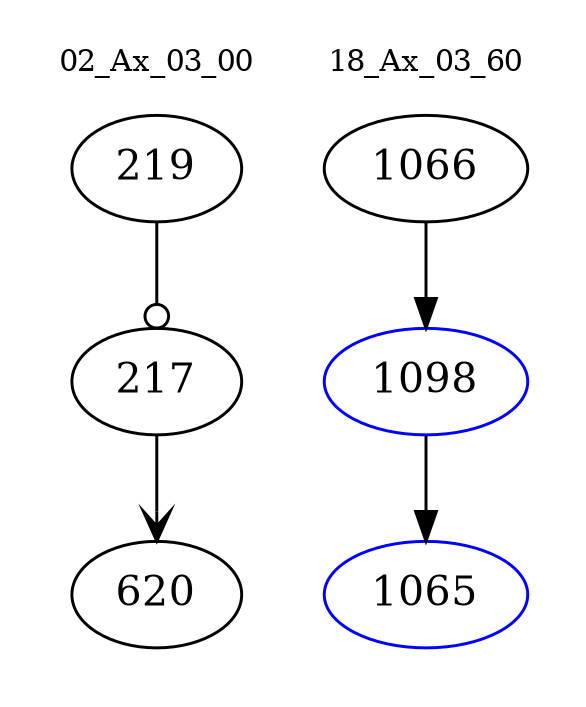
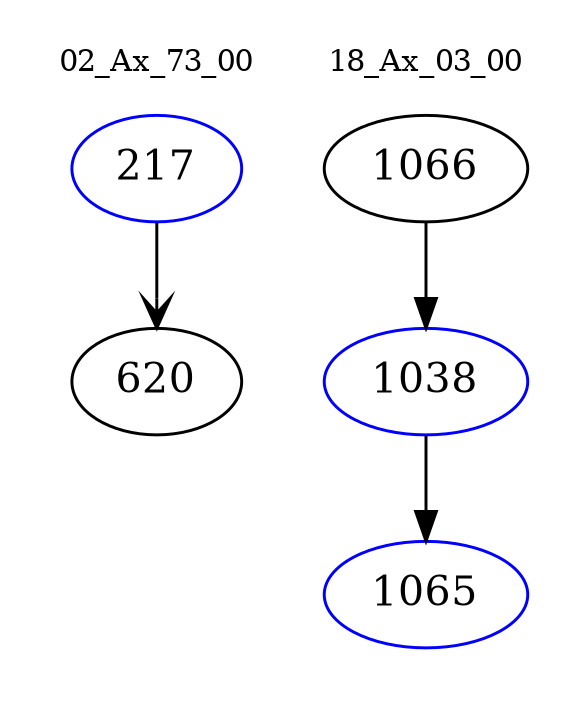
cluster "02_Ax_03_00": label "02_Ax_03_00" -> "02_Ax_73_00"
cluster "18_Ax_03_60": label "18_Ax_03_60" -> "18_Ax_03_00"
node "219": removed
node "217": color black -> blue
node "1098": label "1098" -> "1038"
